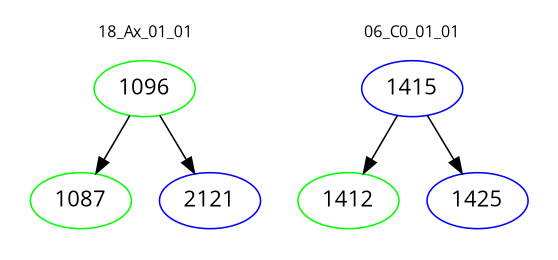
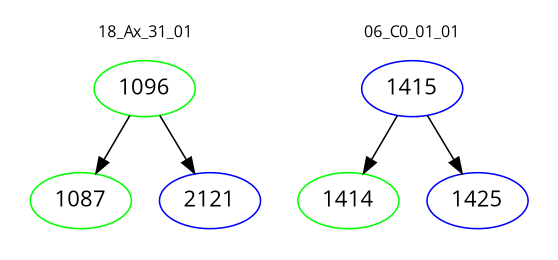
cluster "18_Ax_01_01": label "18_Ax_01_01" -> "18_Ax_31_01"
node "1412": label "1412" -> "1414"
